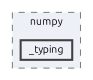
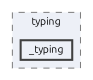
cluster "numpy": label "numpy" -> "typing"
